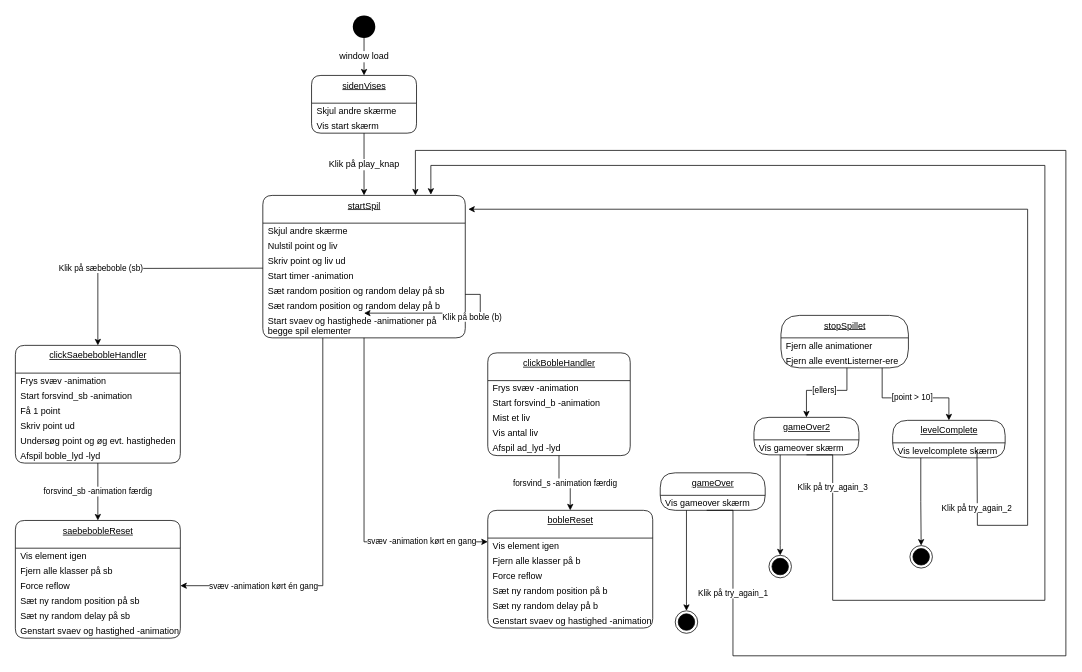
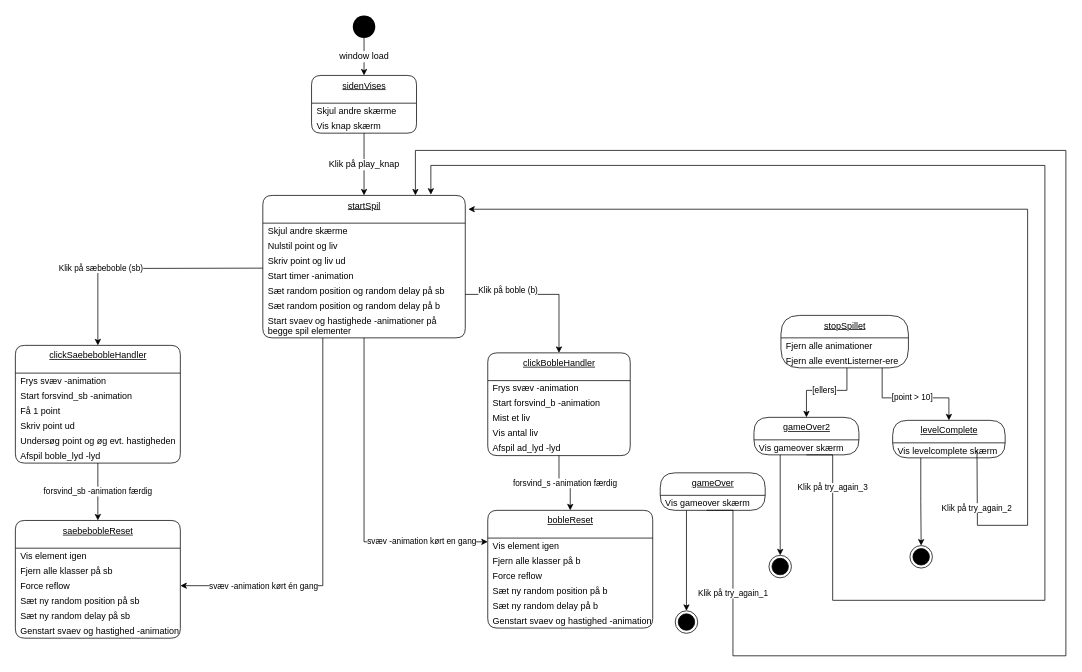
node "Vis start skærm": label "Vis start skærm" -> "Vis knap skærm"
edge "Sæt random position og random delay på sb" -> "Sæt random position og random delay på b": now "Sæt random position og random delay på sb" -> "clickBobleHandler"
